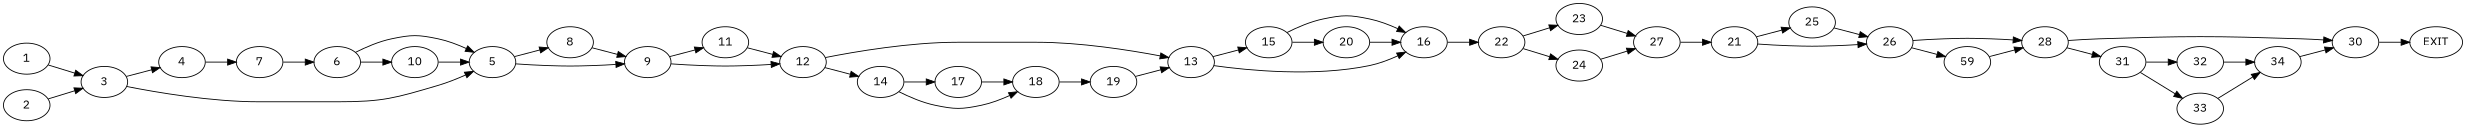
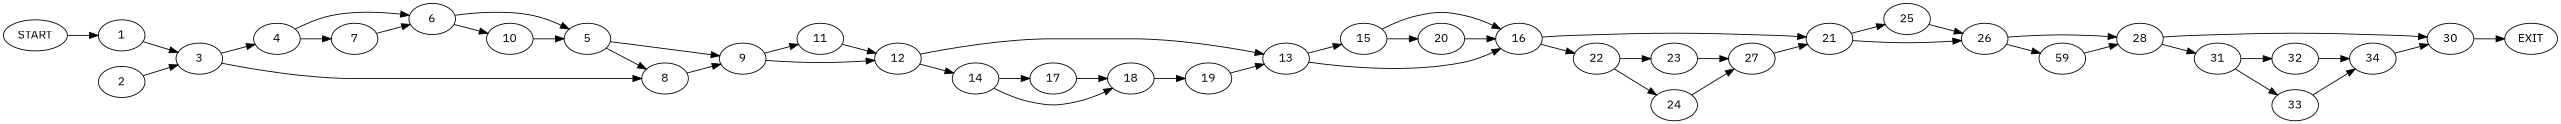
edge "4" -> "6": added
edge "16" -> "21": added
node "START": added
edge "3" -> "5": now "3" -> "8"
